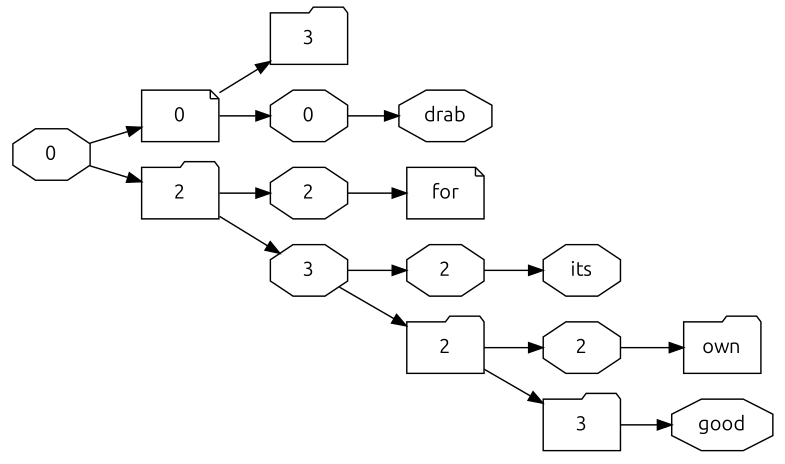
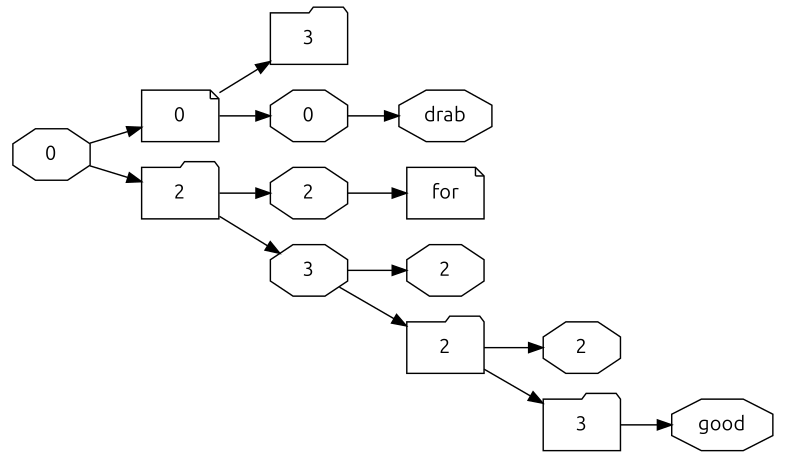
node "its": removed
node "own": removed
